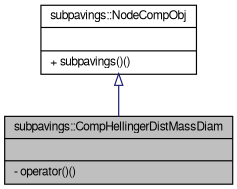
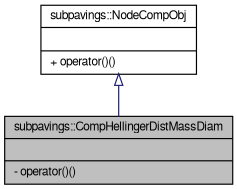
node "subpavings::NodeCompObj": text "+ subpavings()()" -> "+ operator()()"
